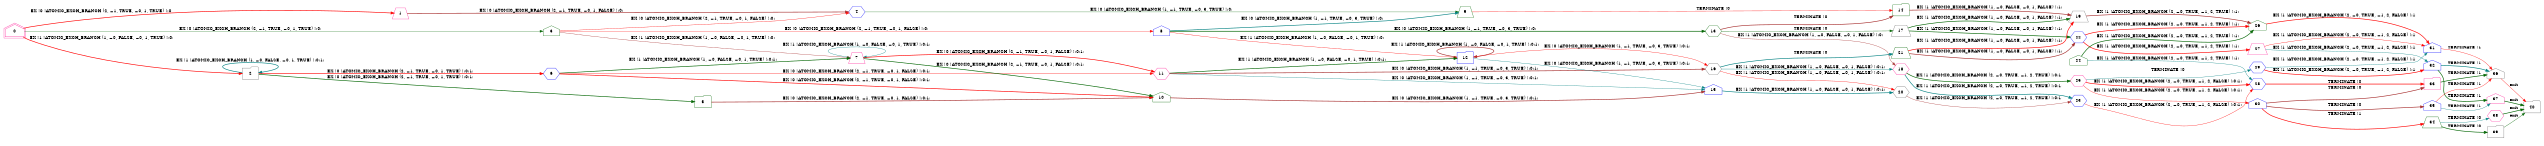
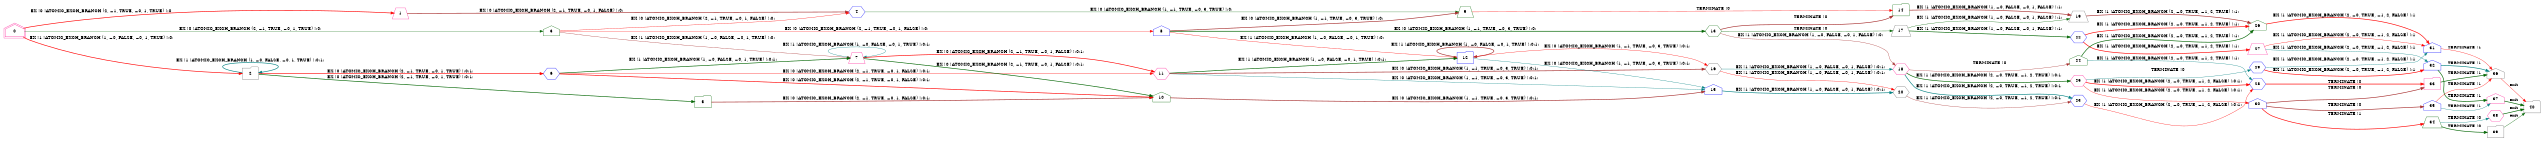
edge "17" -> "19": style bold -> solid
edge "8" -> "9": color teal -> brown
node "21": removed
edge "18" -> "24": added, label "TERMINATE !0"
